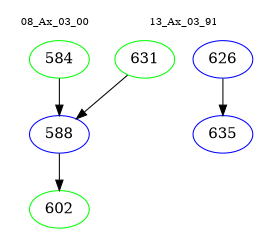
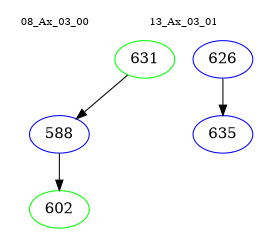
cluster "13_Ax_03_91": label "13_Ax_03_91" -> "13_Ax_03_01"
node "584": removed
